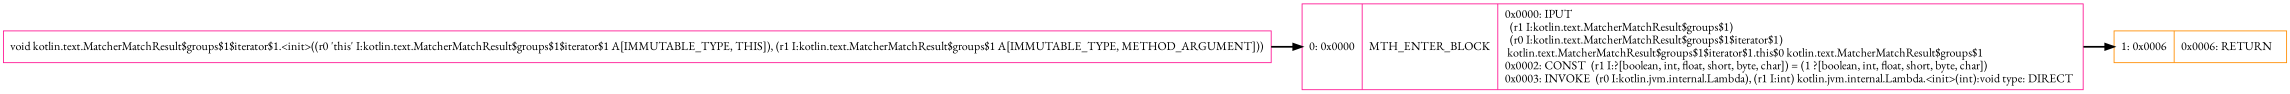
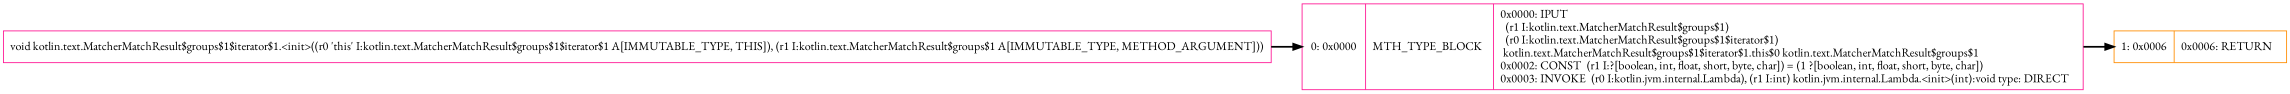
node "0: 0x0000": text "MTH_ENTER_BLOCK" -> "MTH_TYPE_BLOCK"
